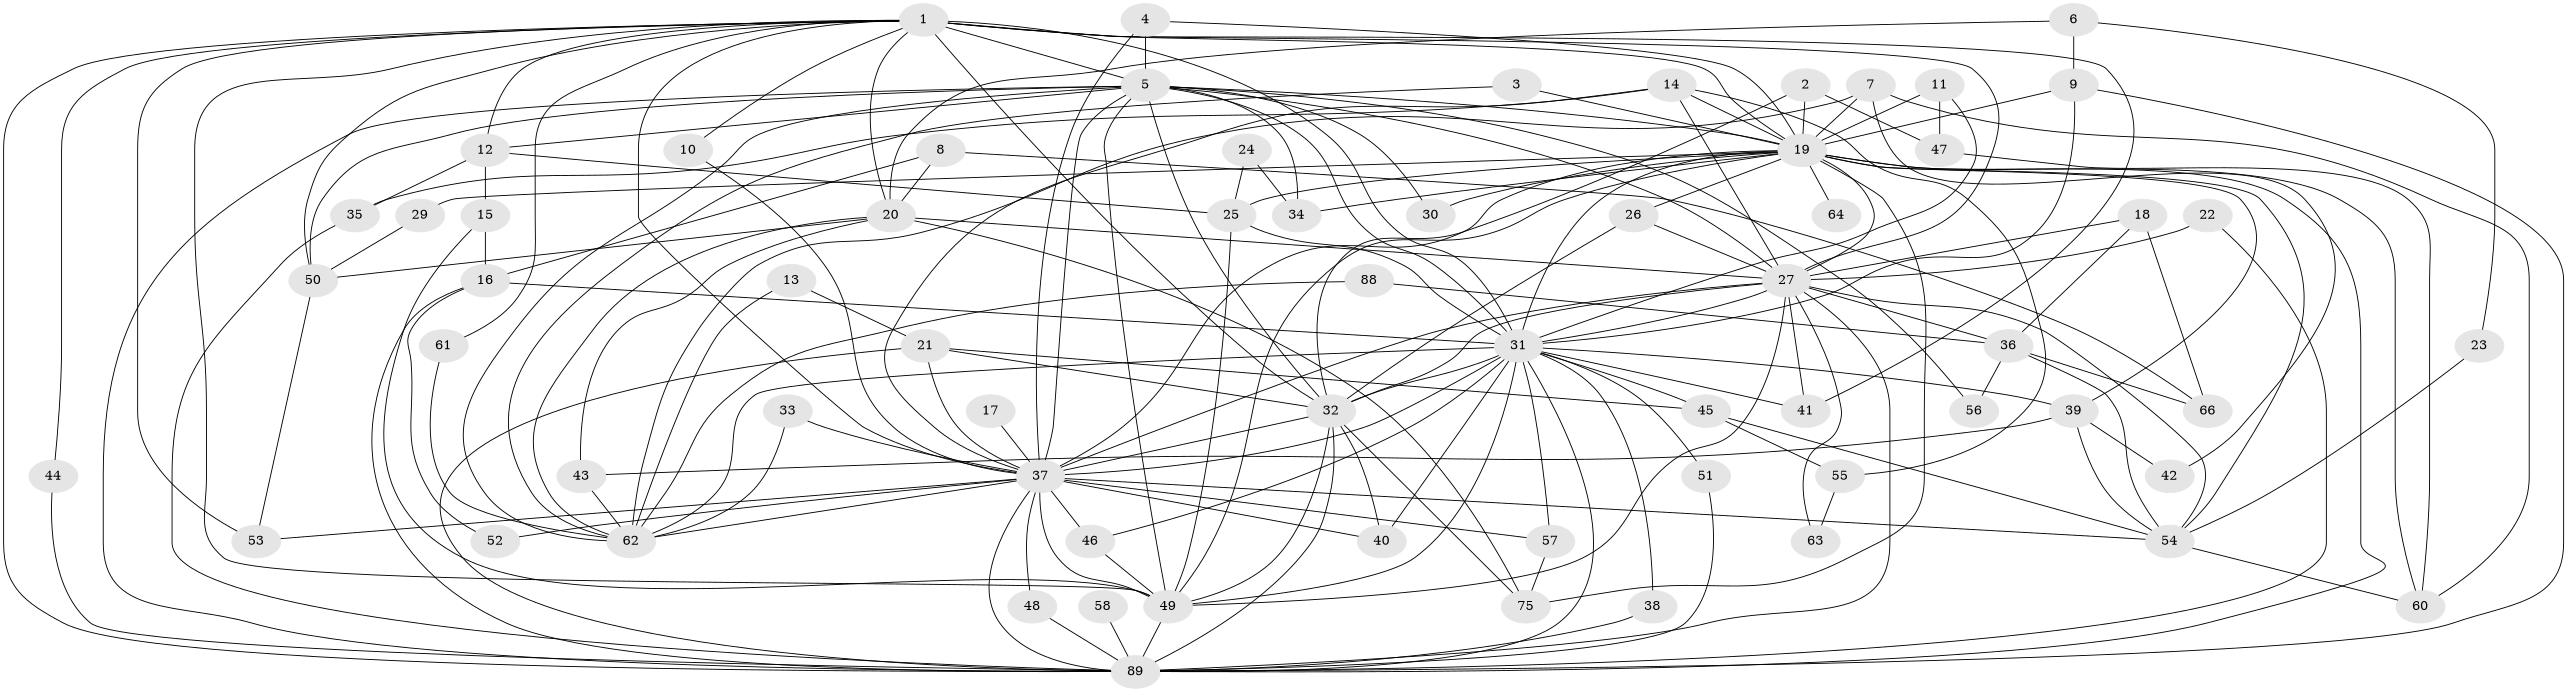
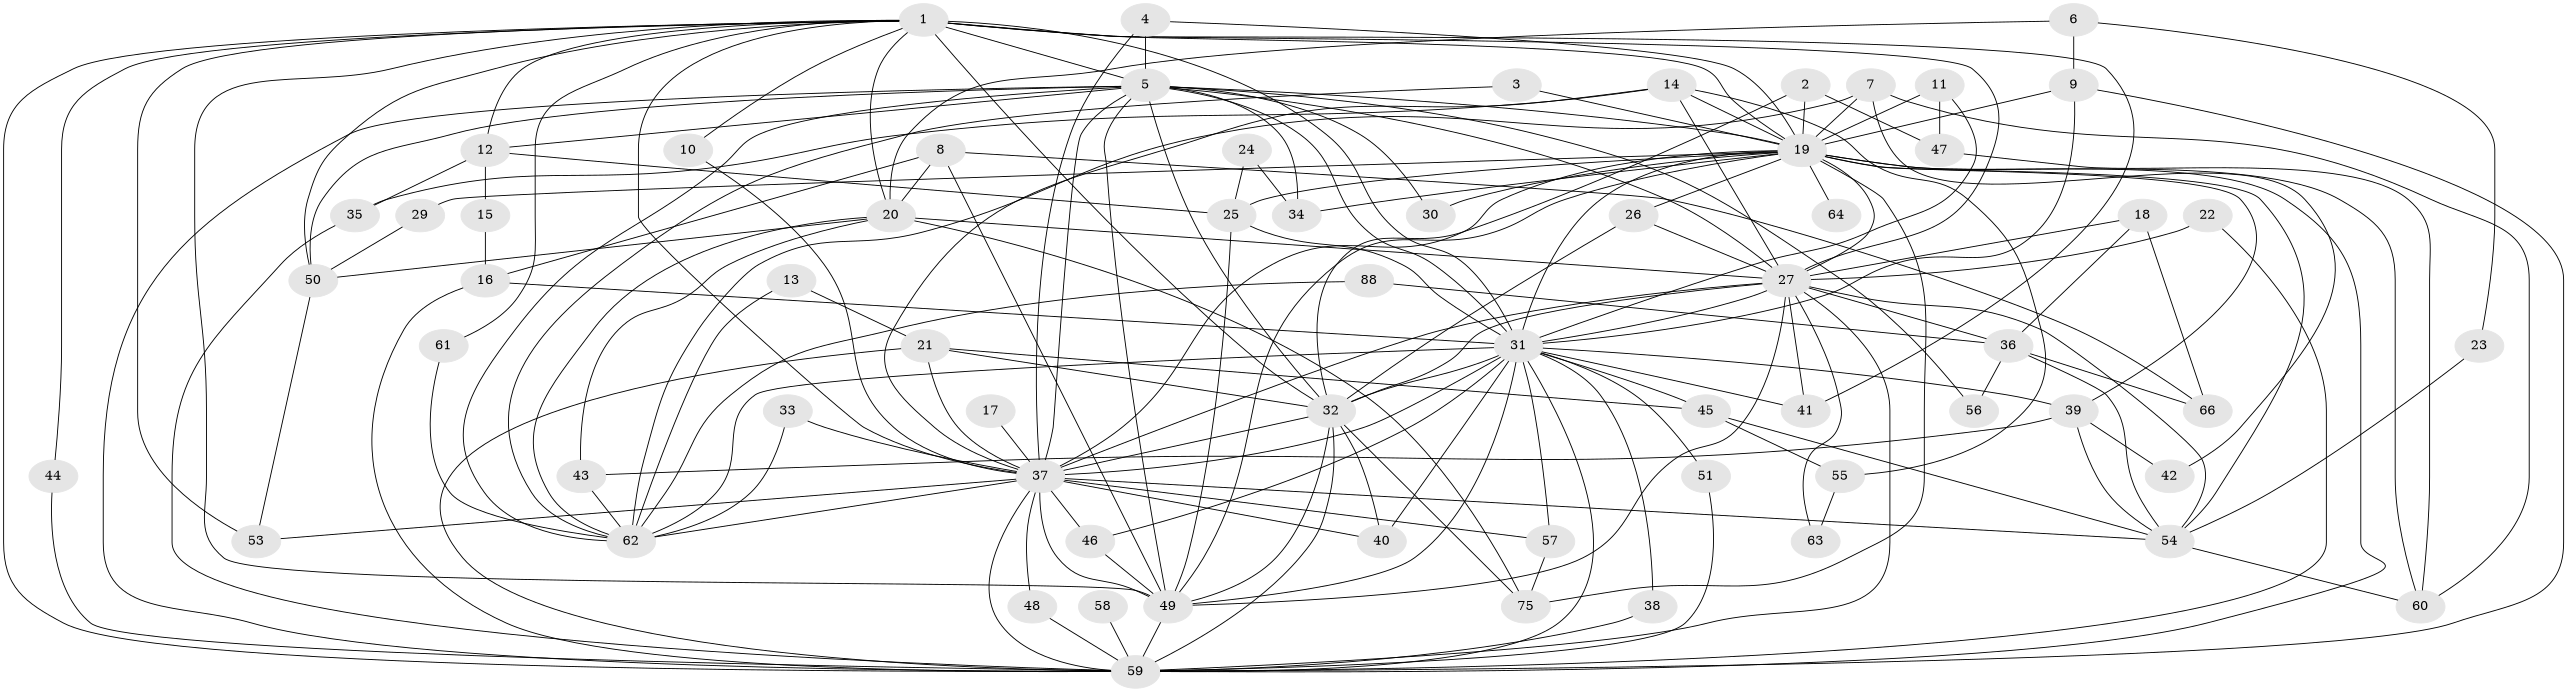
node "52": removed
edge "15" -- "49": now "8" -- "49"
node "89": label "89" -> "59"
